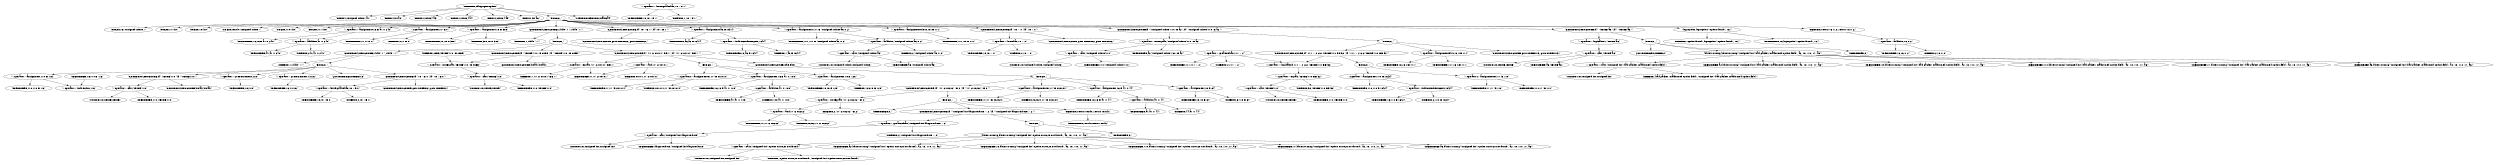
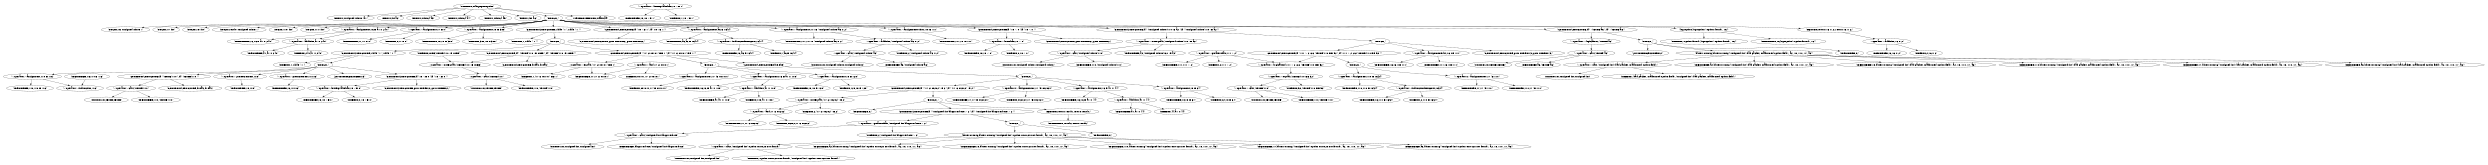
node "(IDENTIFIER,v7,v7 |= 0x101u)": removed
